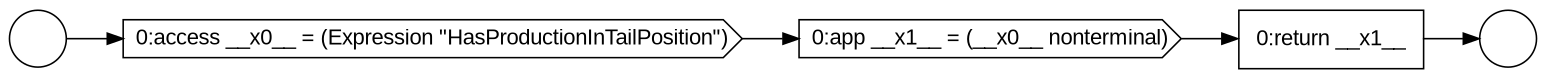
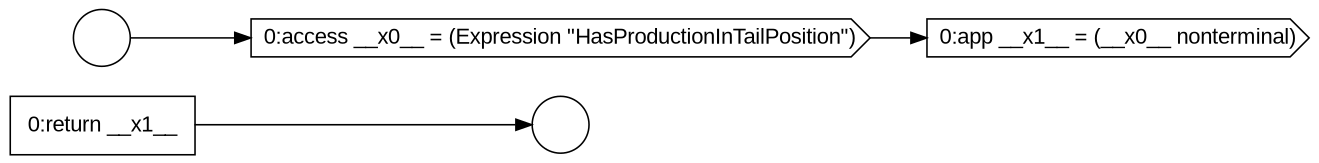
edge "0:app __x1__ = (__x0__ nonterminal)" -> "0:return __x1__": removed
